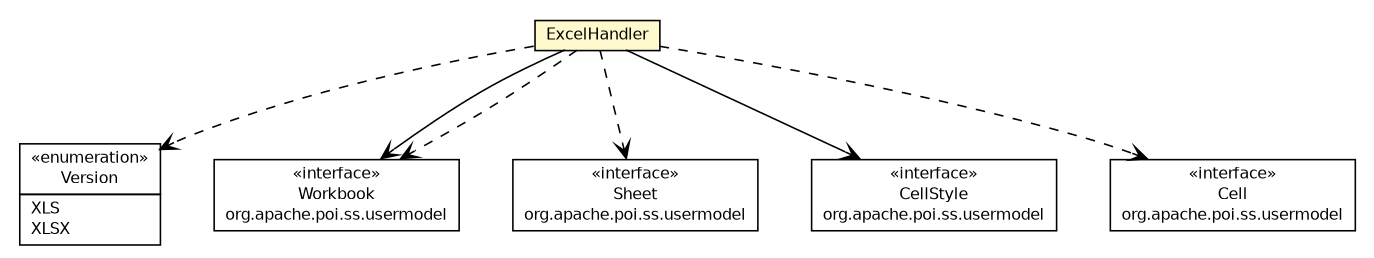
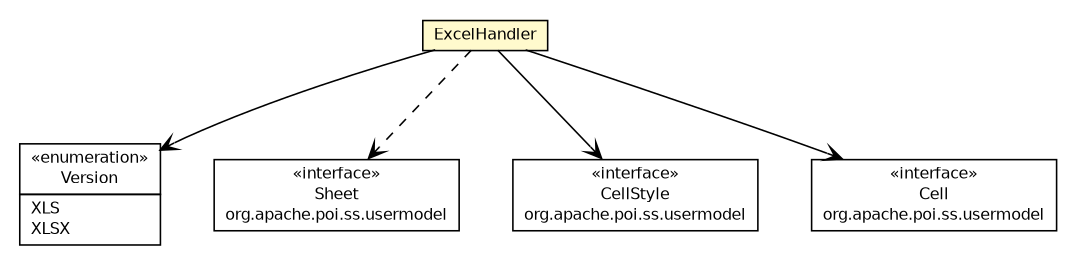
edge "ExcelHandler" -> "Version": style dashed -> solid
edge "ExcelHandler" -> "Cell": style dashed -> solid
node "Workbook": removed
